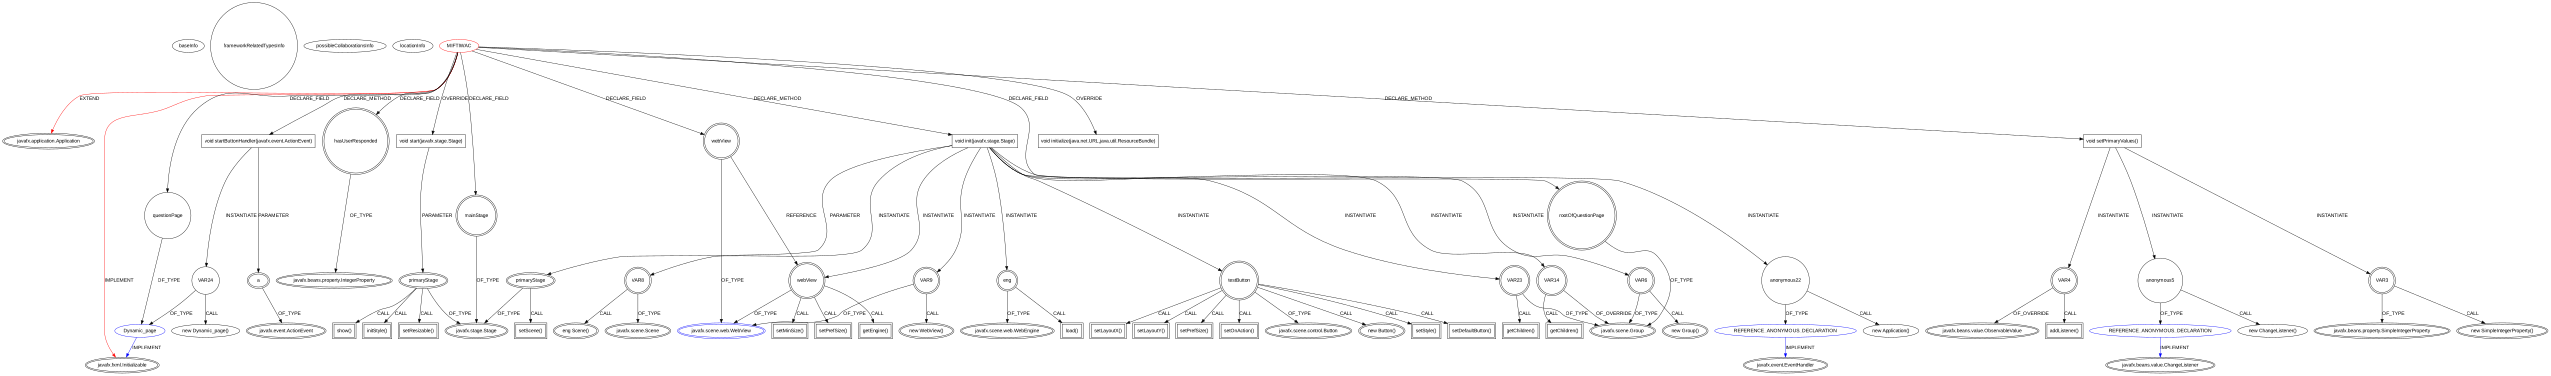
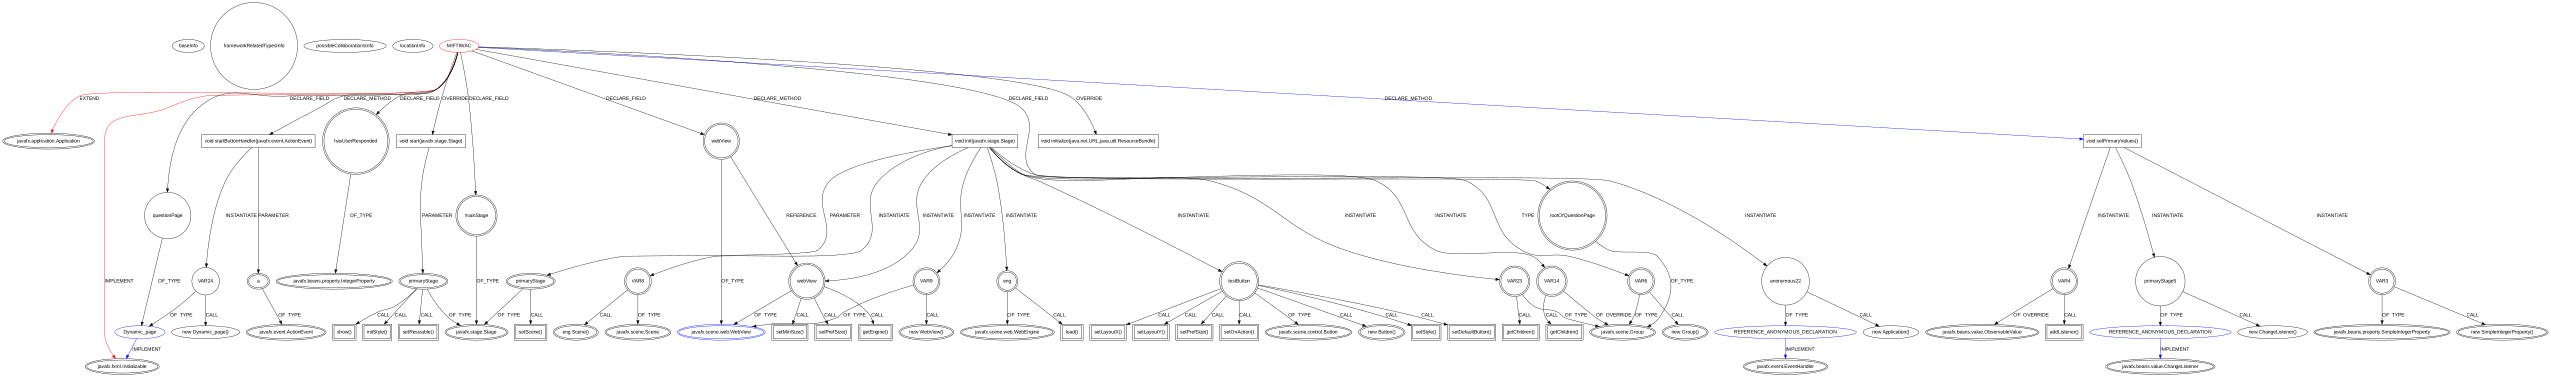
edge "MIFTIWAC" -> "void setPrimaryValues()": color black -> blue
edge "void init(javafx.stage.Stage)" -> "VAR6": label "INSTANTIATE" -> "TYPE"
node "anonymous5": label "anonymous5" -> "primaryStage5"
